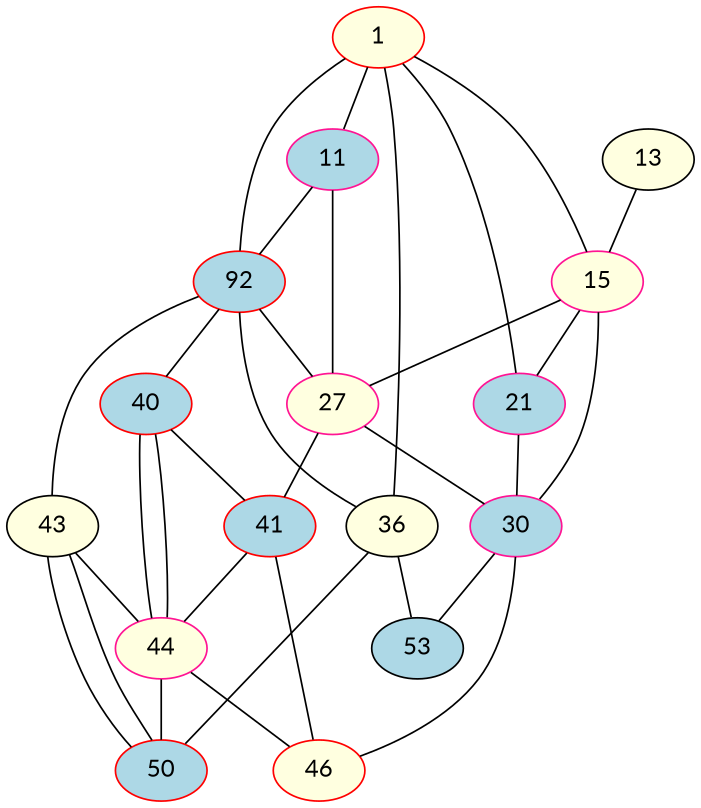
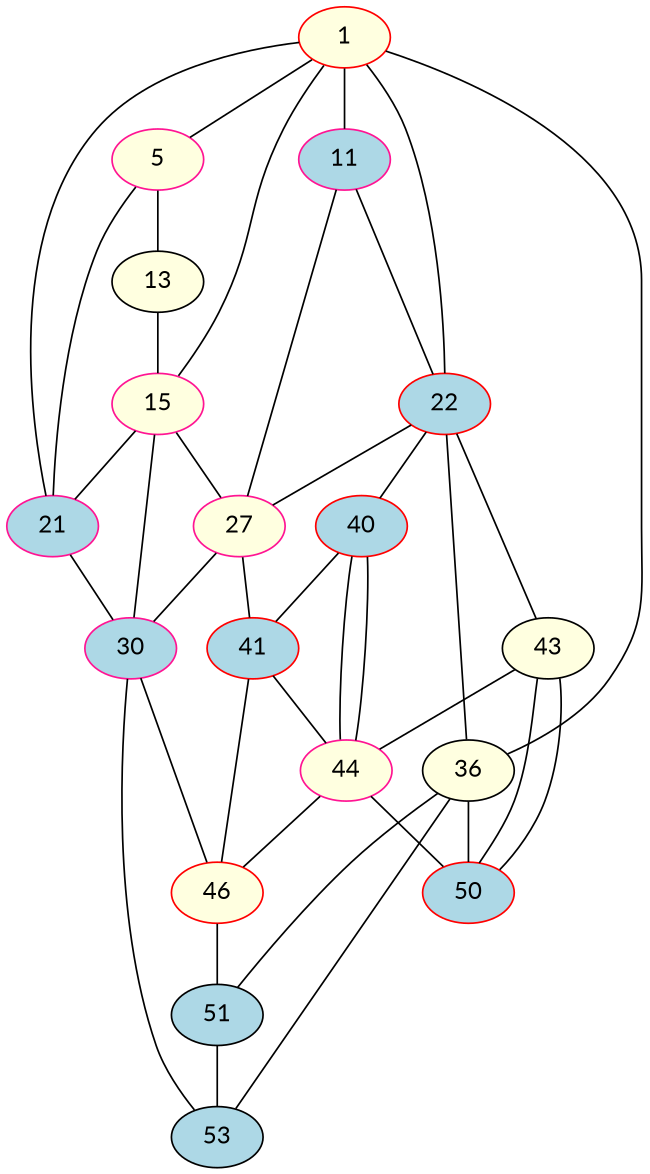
node "5": added
node "92": label "92" -> "22"
node "51": added
